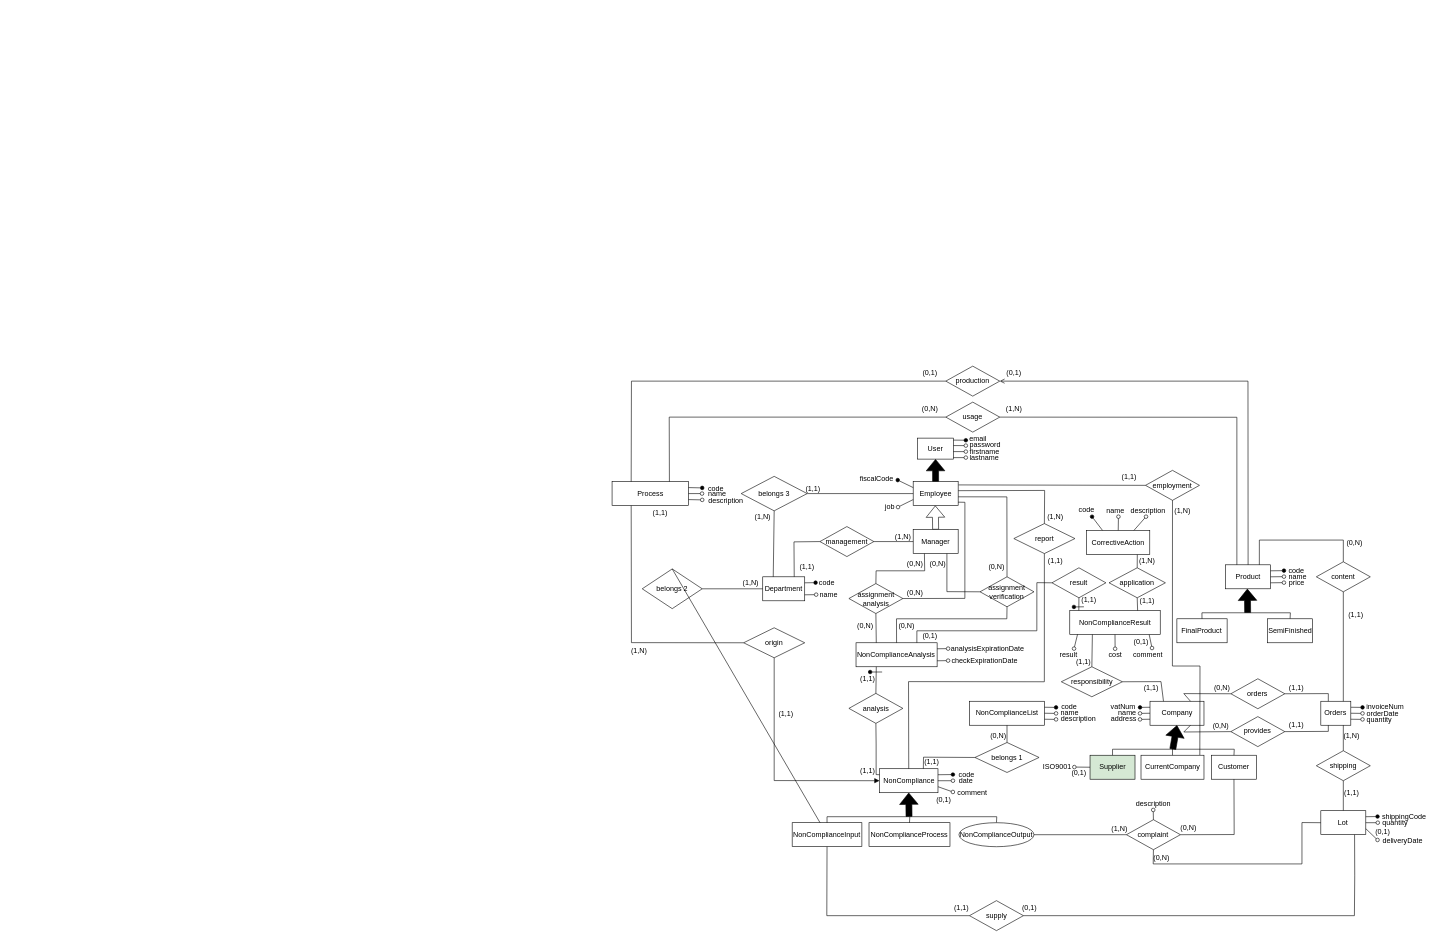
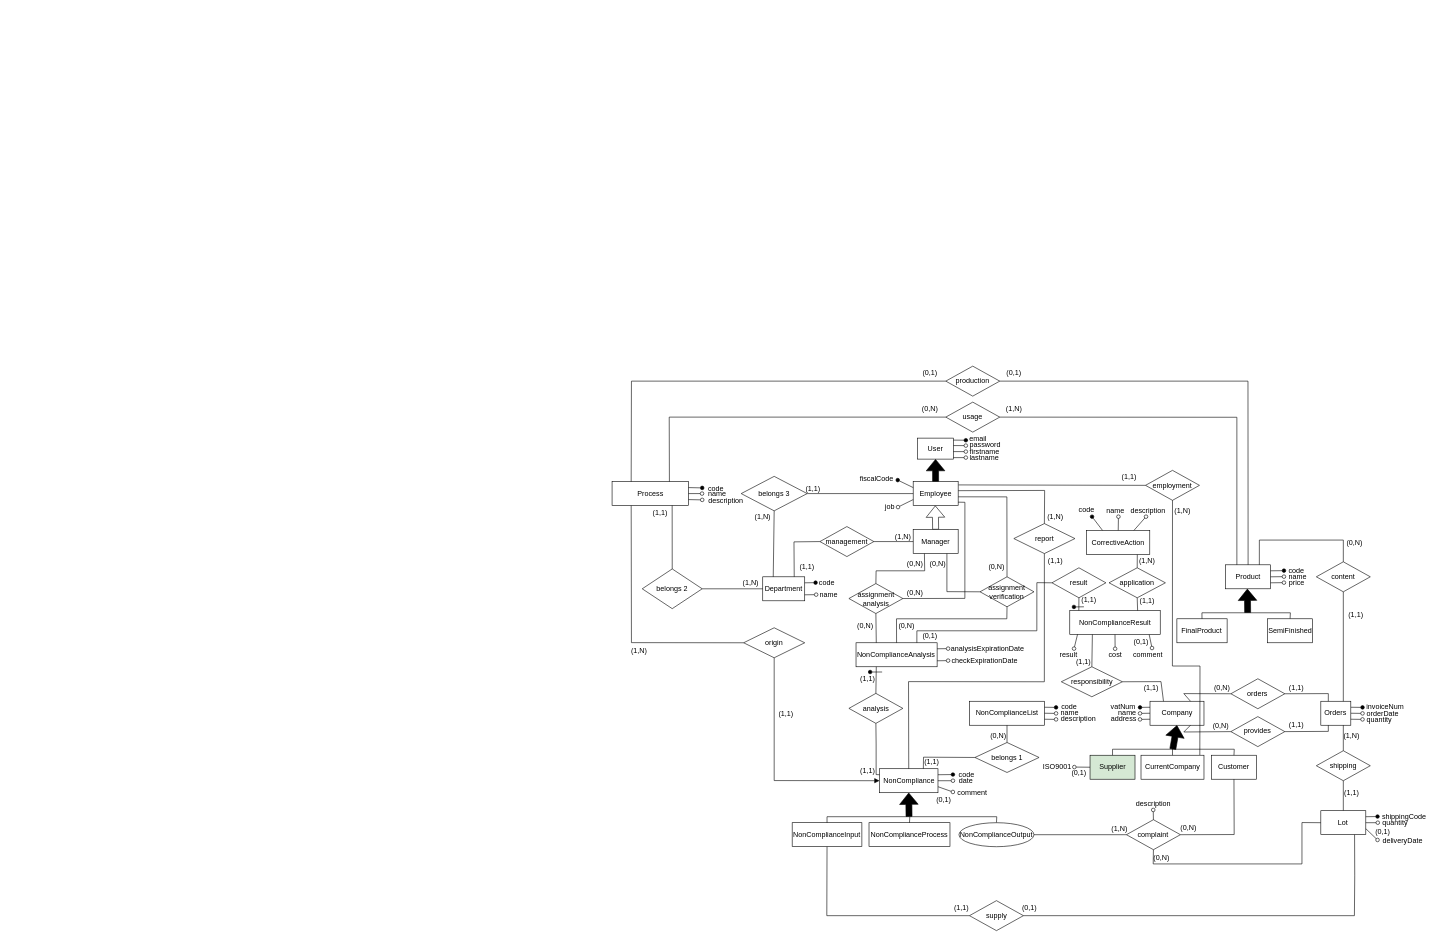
edge "Product" -> "production": arrowhead open -> none
edge "belongs 2" -- "NonComplianceInput": now "belongs 2" -- "Process"
